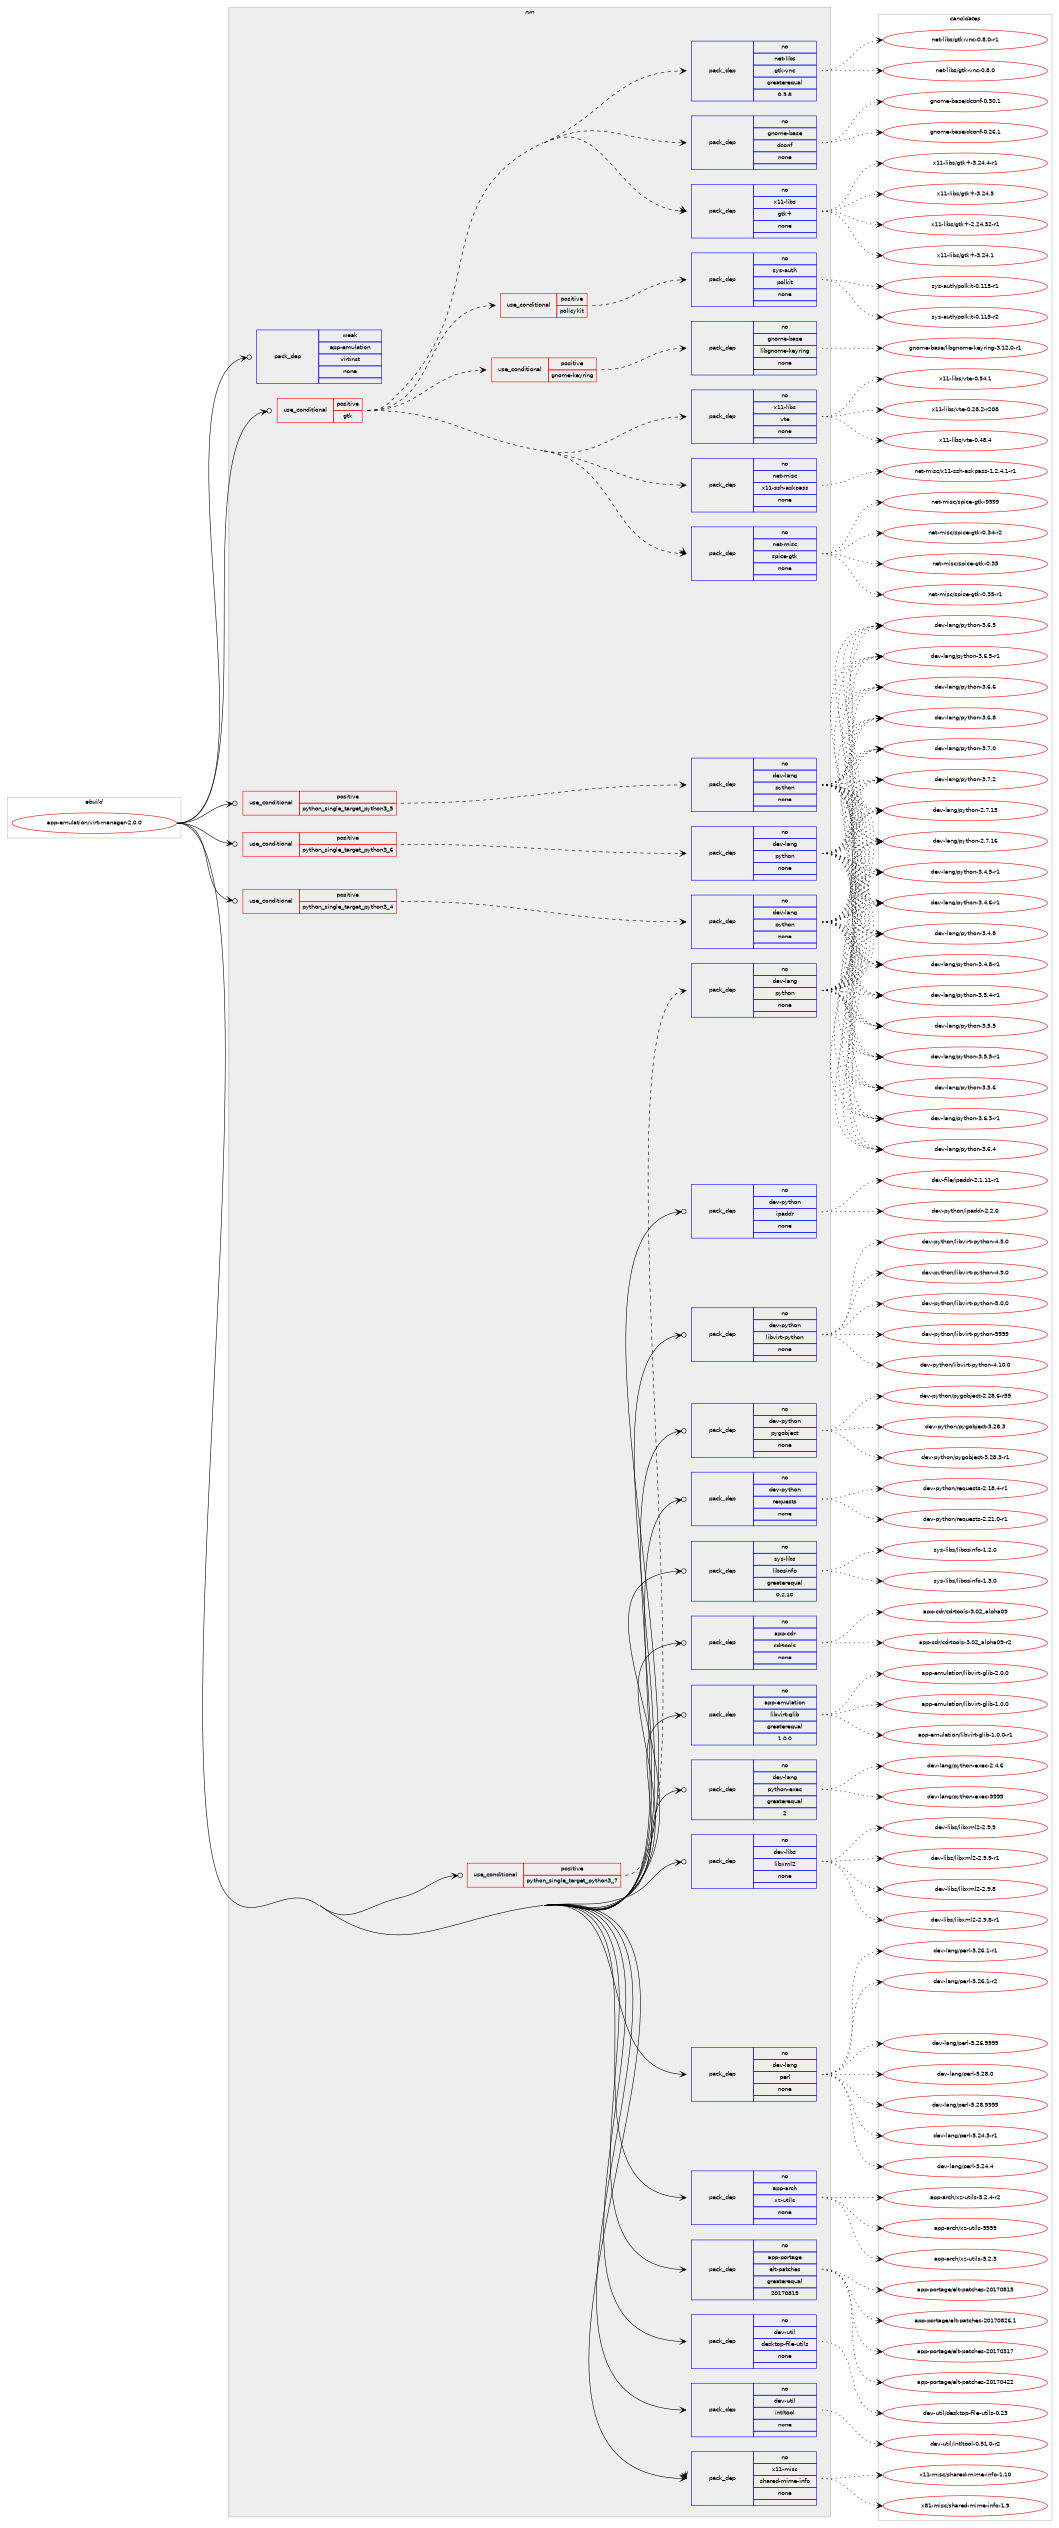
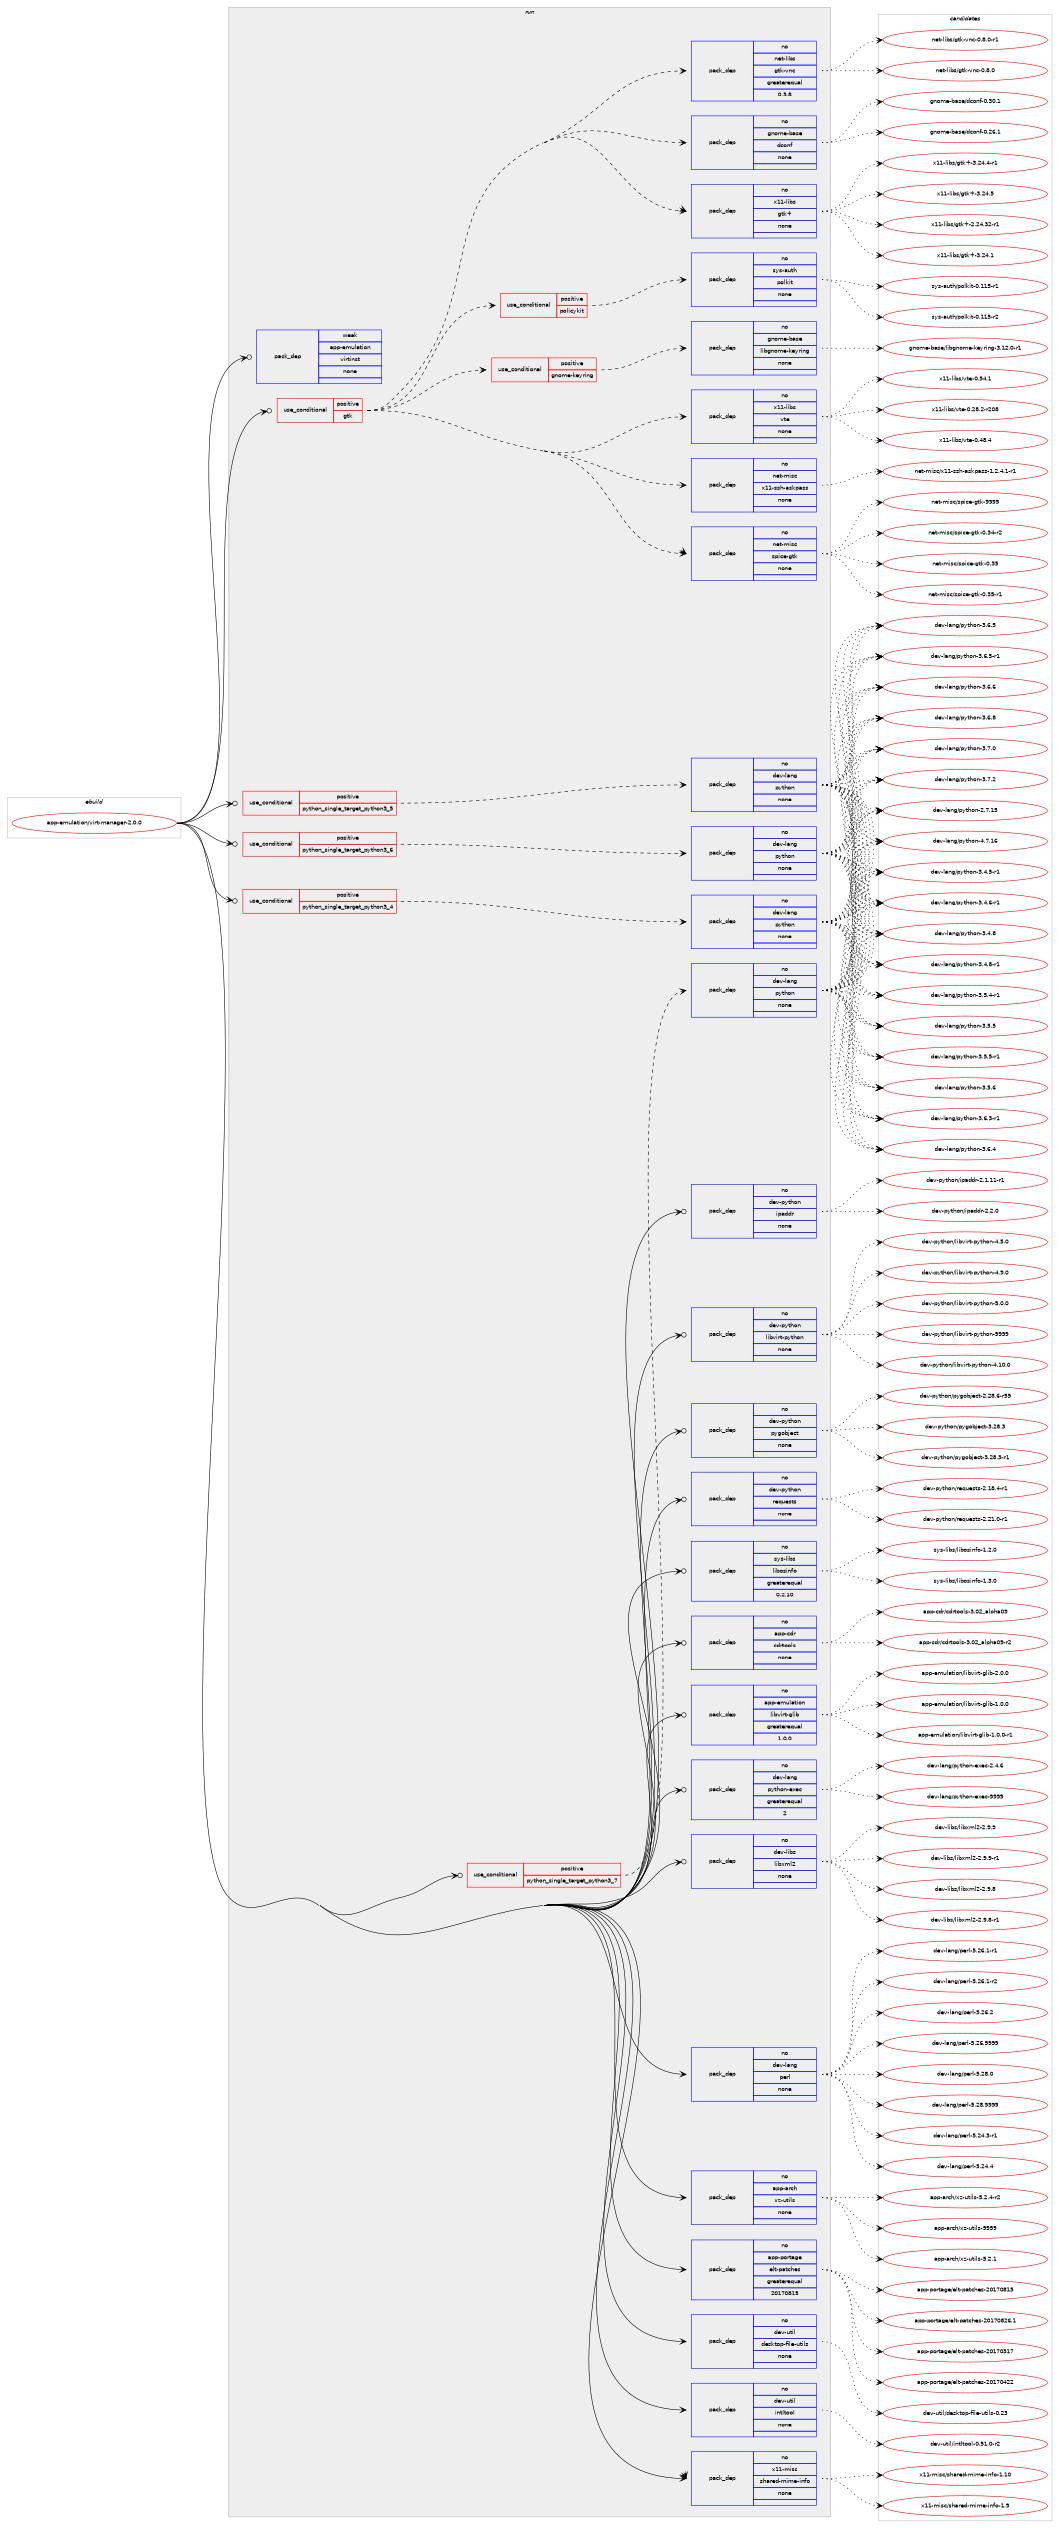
node "dev-lang/python-2.7.16": label "dev-lang/python-2.7.16" -> "dev-lang/python-4.7.16"
node "dev-file/ipaddr-2.1.11-r1": label "dev-file/ipaddr-2.1.11-r1" -> "dev-python/ipaddr-2.1.11-r1"
node "dev-lang/perl-5.26.2": added
node "app-arch/xz-utils-5.2.3": label "app-arch/xz-utils-5.2.3" -> "app-arch/xz-utils-5.2.1"
node "x81-misc/shared-mime-info-1.9": label "x81-misc/shared-mime-info-1.9" -> "x11-misc/shared-mime-info-1.9"
